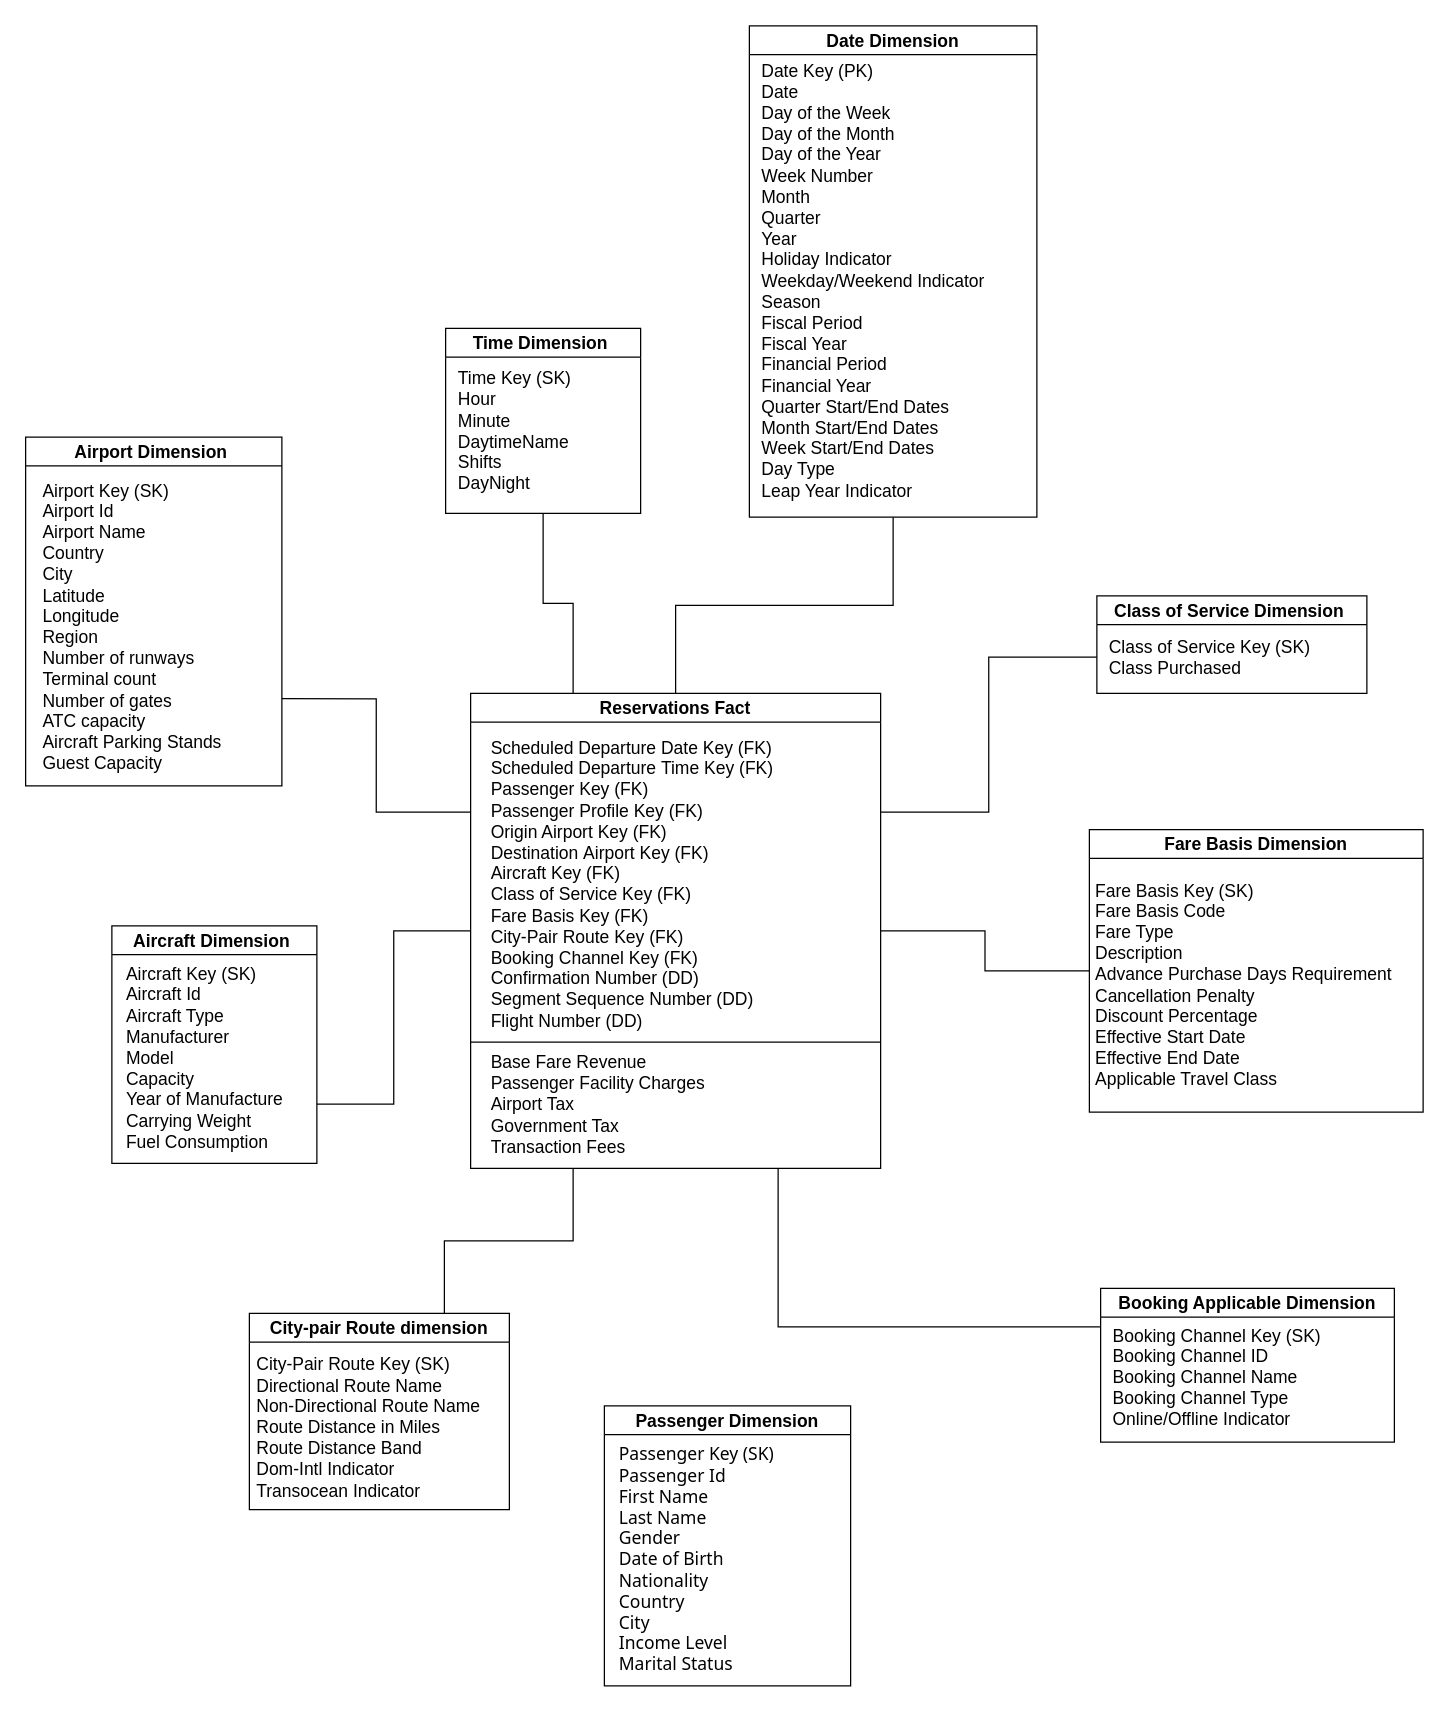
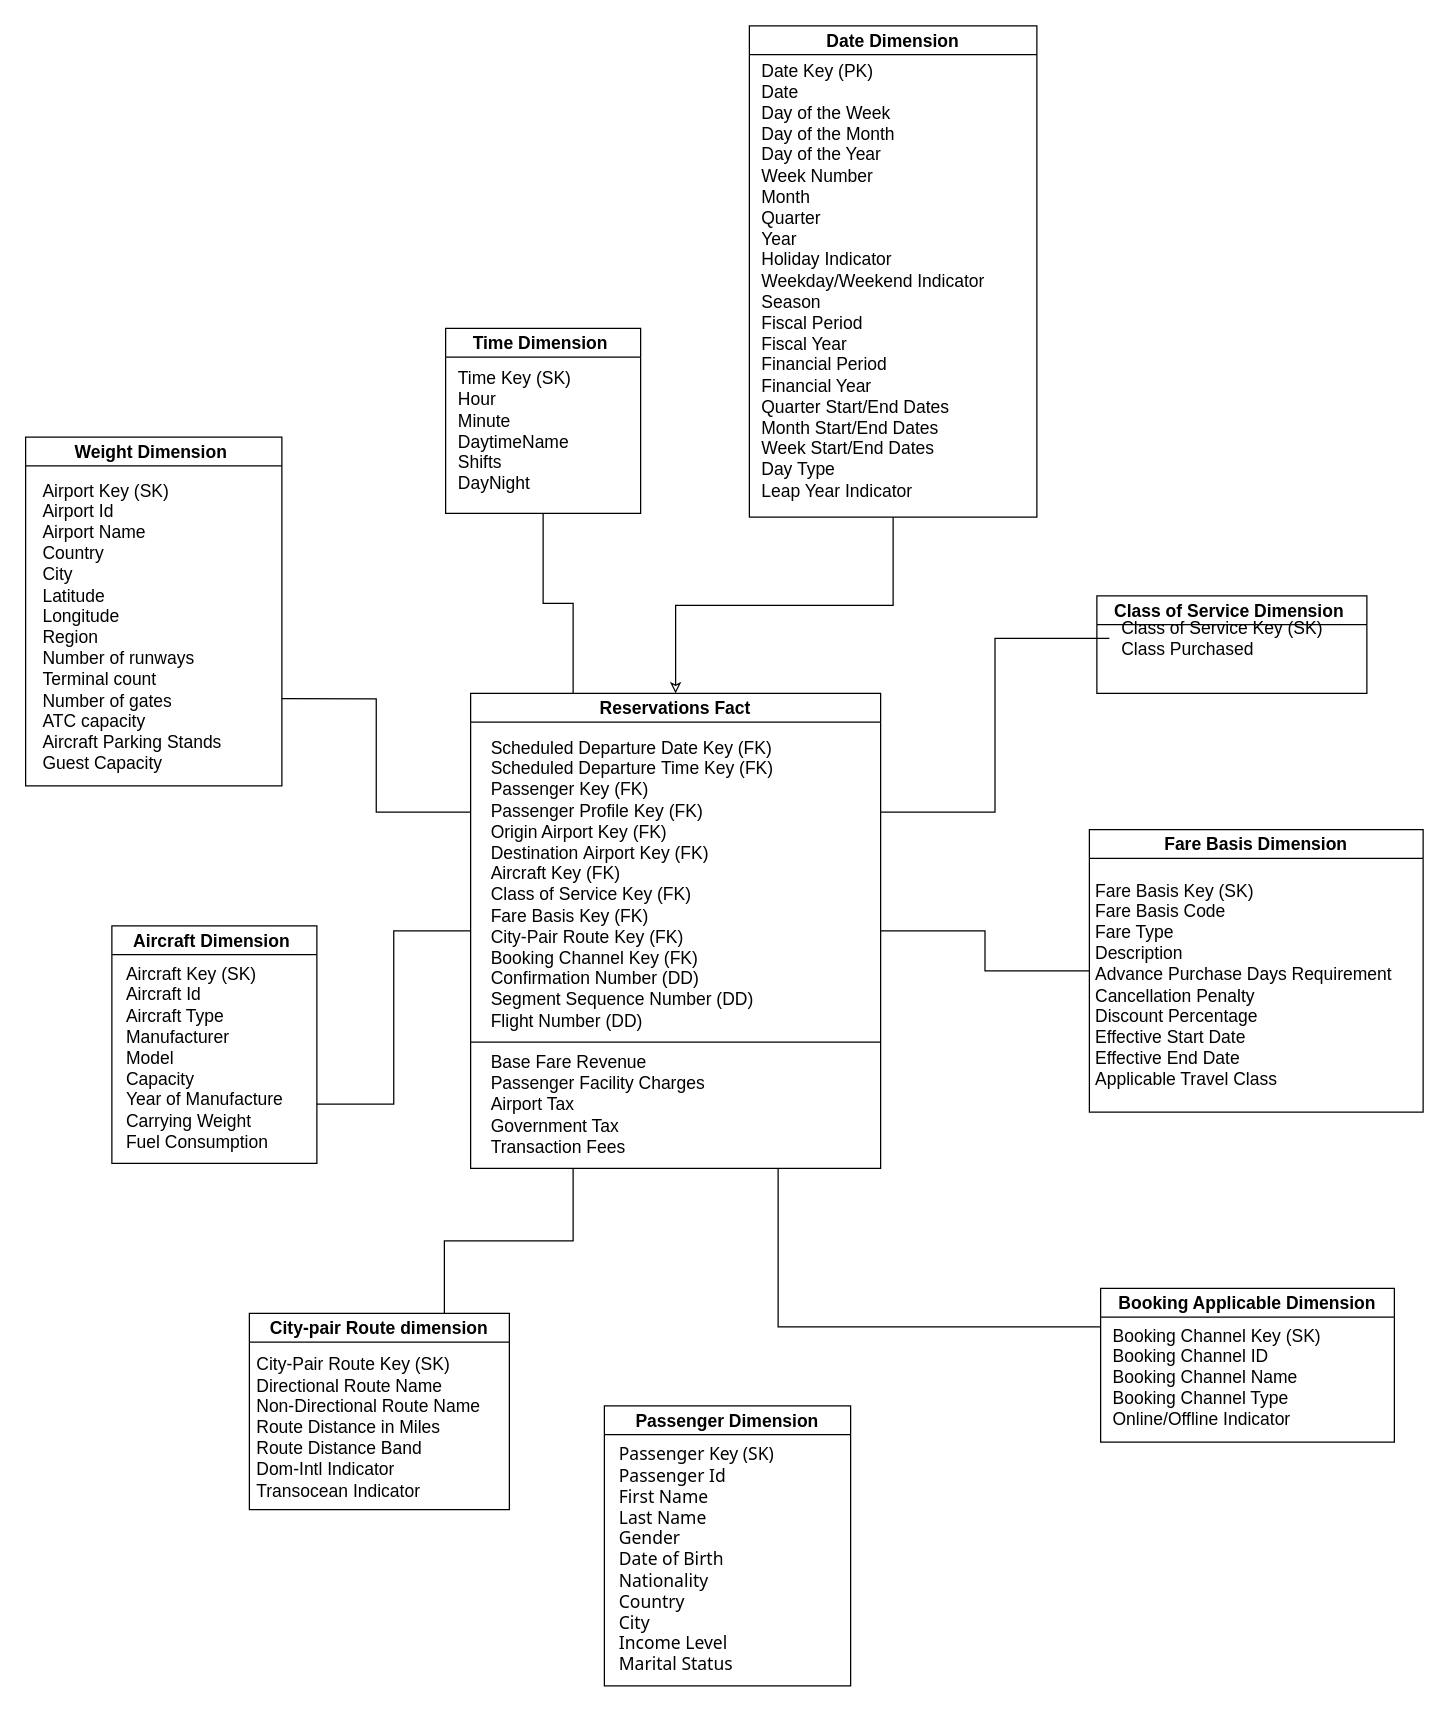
node "Airport Dimension": label "Airport Dimension" -> "Weight Dimension"
node "Class of Service Key (SK) Class Purchased": moved (1209, 657) -> (1221, 638)
edge "Date Dimension" -- "Reservations Fact": arrowhead none -> classic
